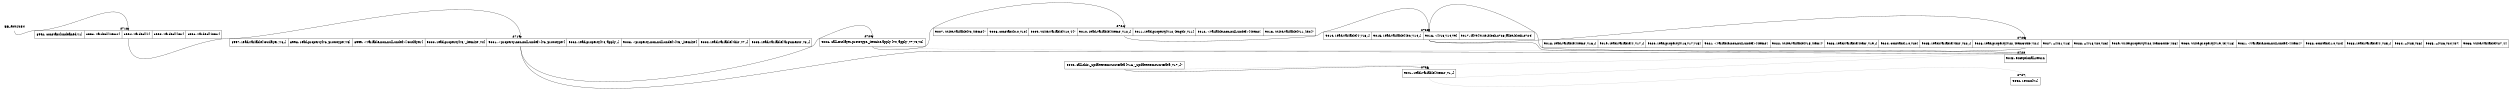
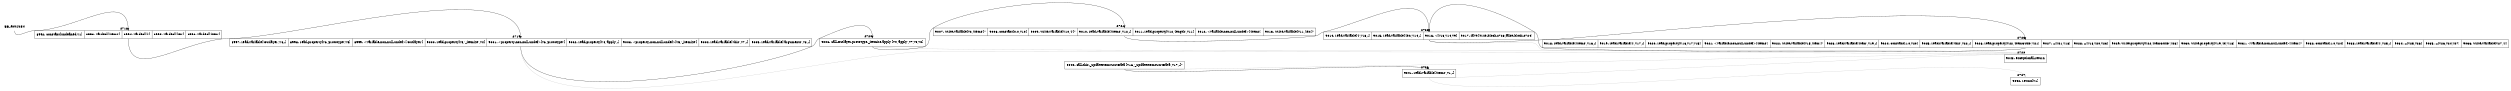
edge "9014: read-variable['i',v13,-]" -> "9043: exceptional-return": color black -> gray
edge "8997: read-variable['Outlayer',v6,-]" -> "9043: exceptional-return": color black -> gray
